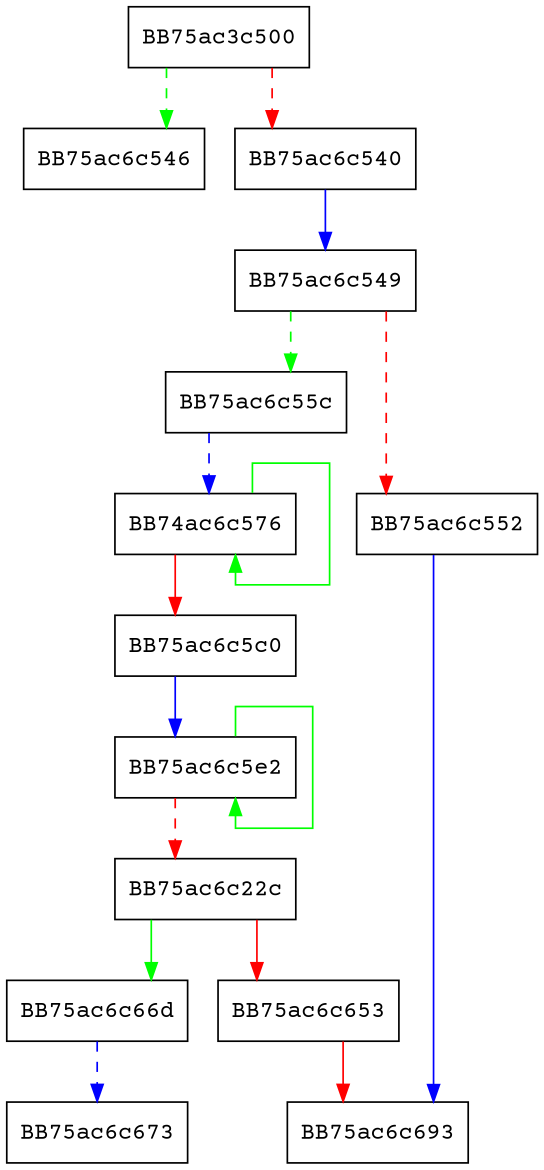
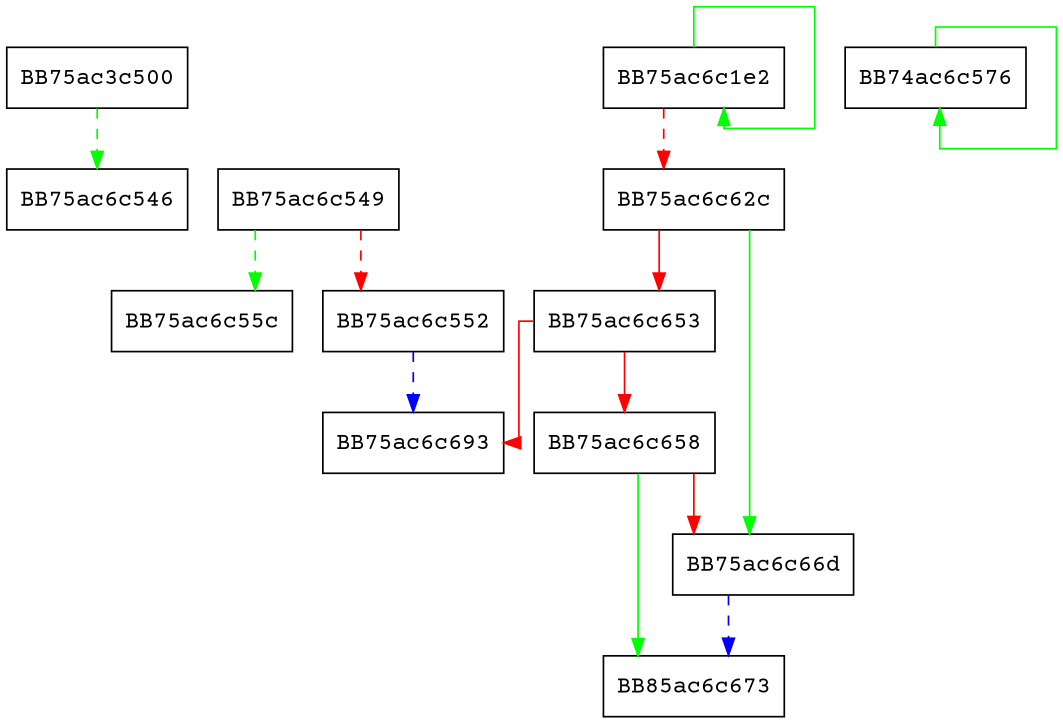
node "BB75ac6c540": removed
node "BB75ac6c658": added
edge "BB75ac6c55c" -> "BB74ac6c576": removed
node "BB75ac6c5c0": removed
node "BB75ac6c5e2": label "BB75ac6c5e2" -> "BB75ac6c1e2"
edge "BB75ac6c552" -> "BB75ac6c693": style solid -> dashed
node "BB75ac6c22c": label "BB75ac6c22c" -> "BB75ac6c62c"
node "BB75ac6c673": label "BB75ac6c673" -> "BB85ac6c673"
